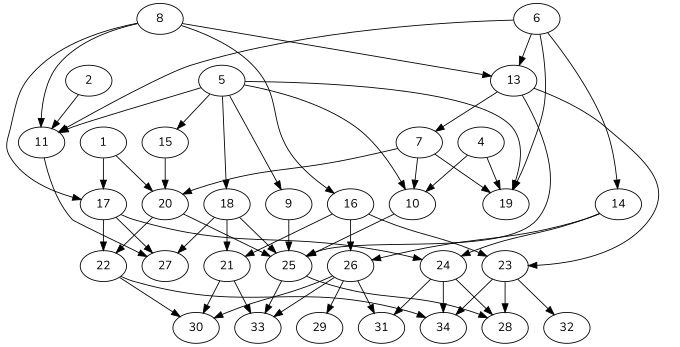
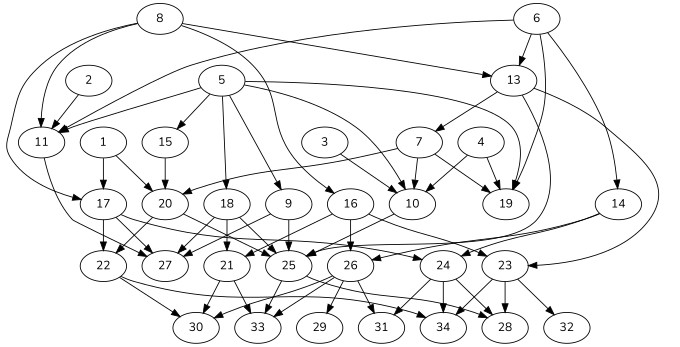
node "3": added
edge "9" -> "27": added
